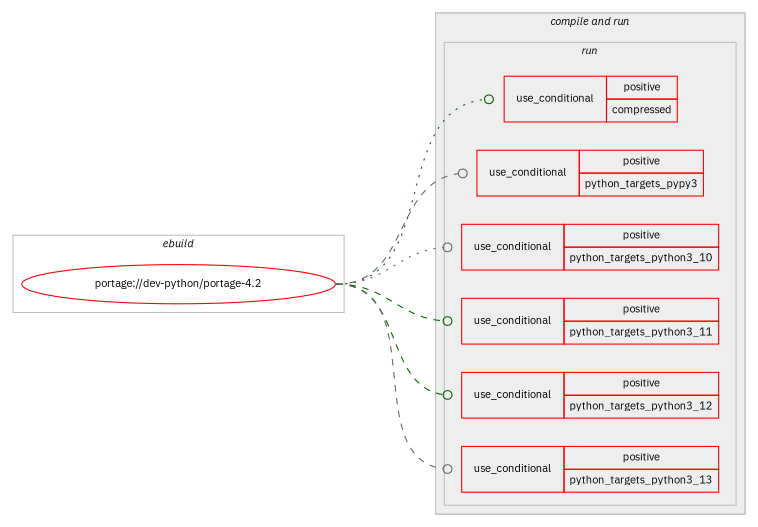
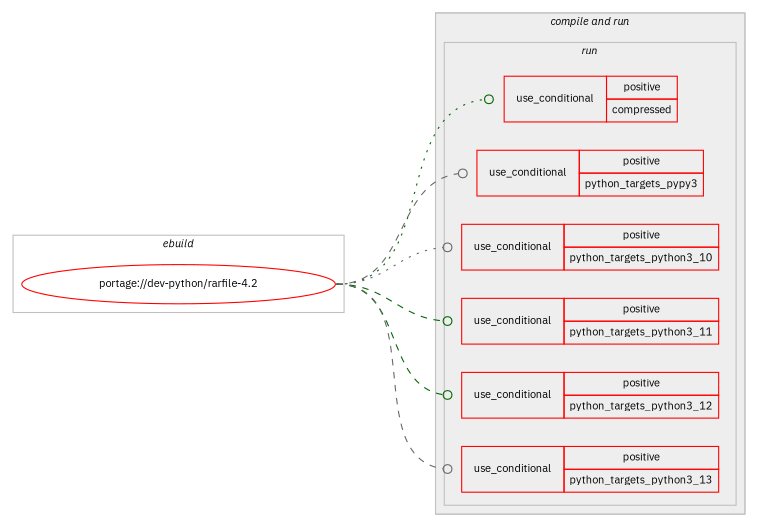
node "portage://dev-python/portage-4.2": label "portage://dev-python/portage-4.2" -> "portage://dev-python/rarfile-4.2"
